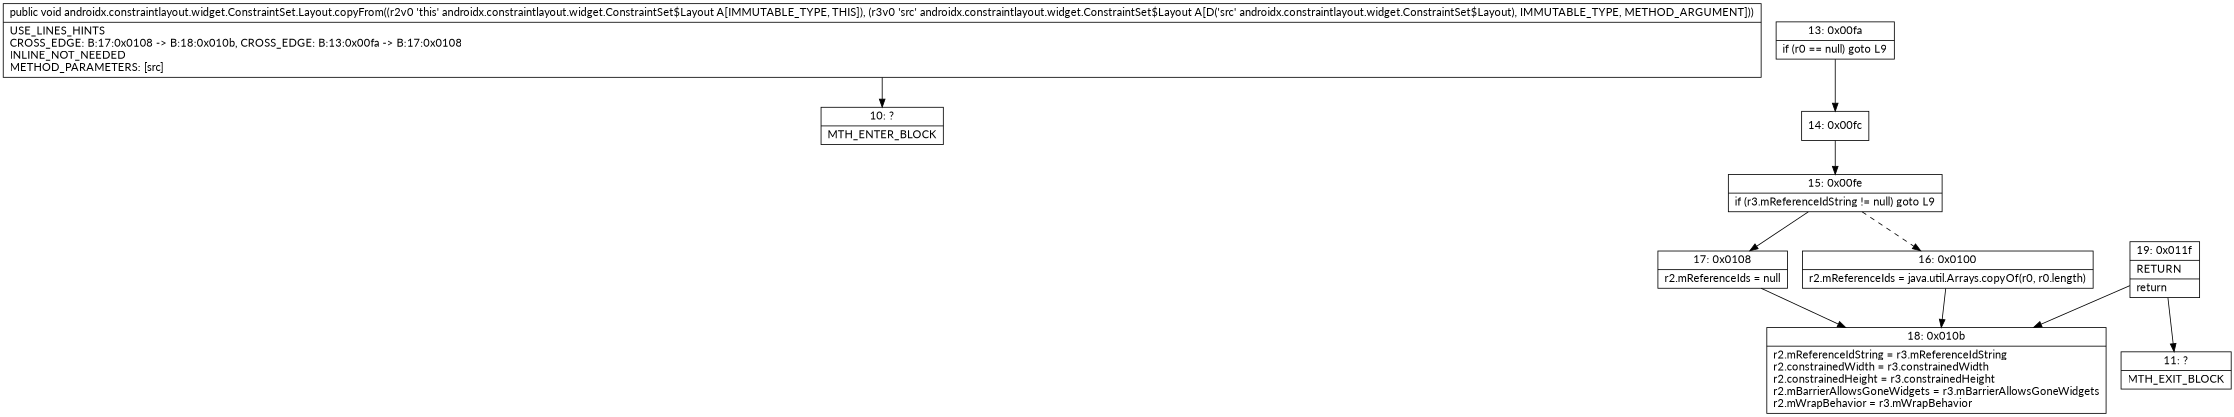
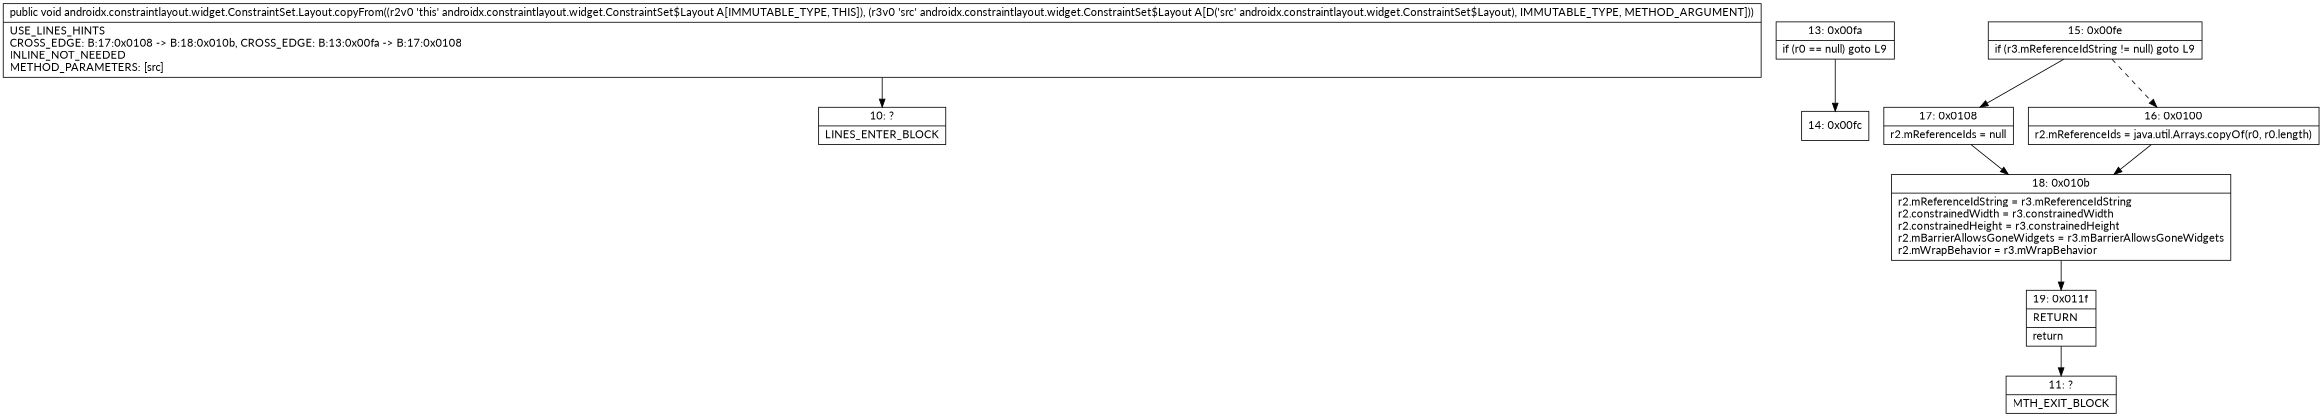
node "10: ?": text "MTH_ENTER_BLOCK" -> "LINES_ENTER_BLOCK"
edge "14: 0x00fc" -> "15: 0x00fe": removed
edge "19: 0x011f" -> "18: 0x010b": reversed
